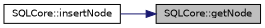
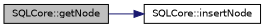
edge "SQLCore::insertNode" -> "SQLCore::getNode": reversed
